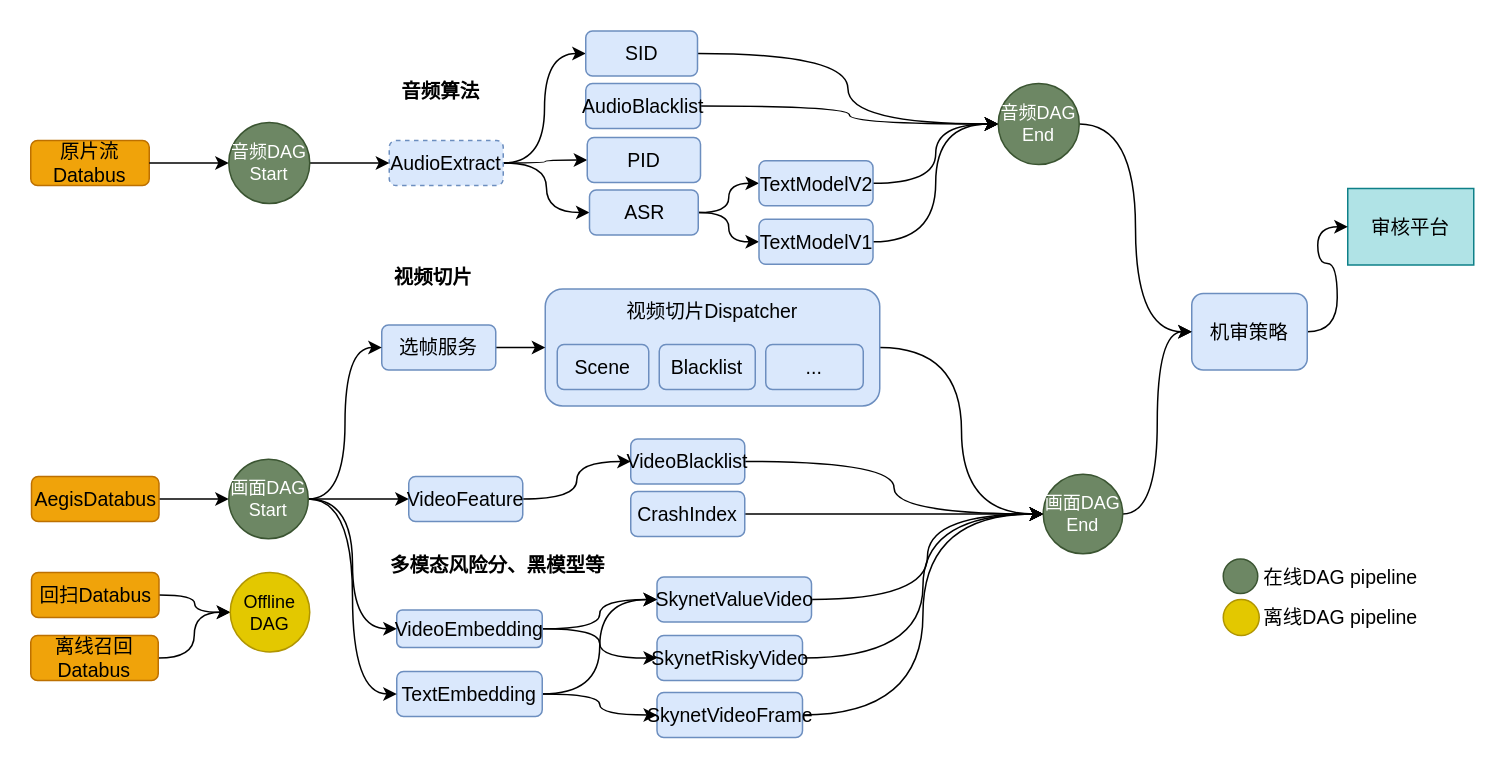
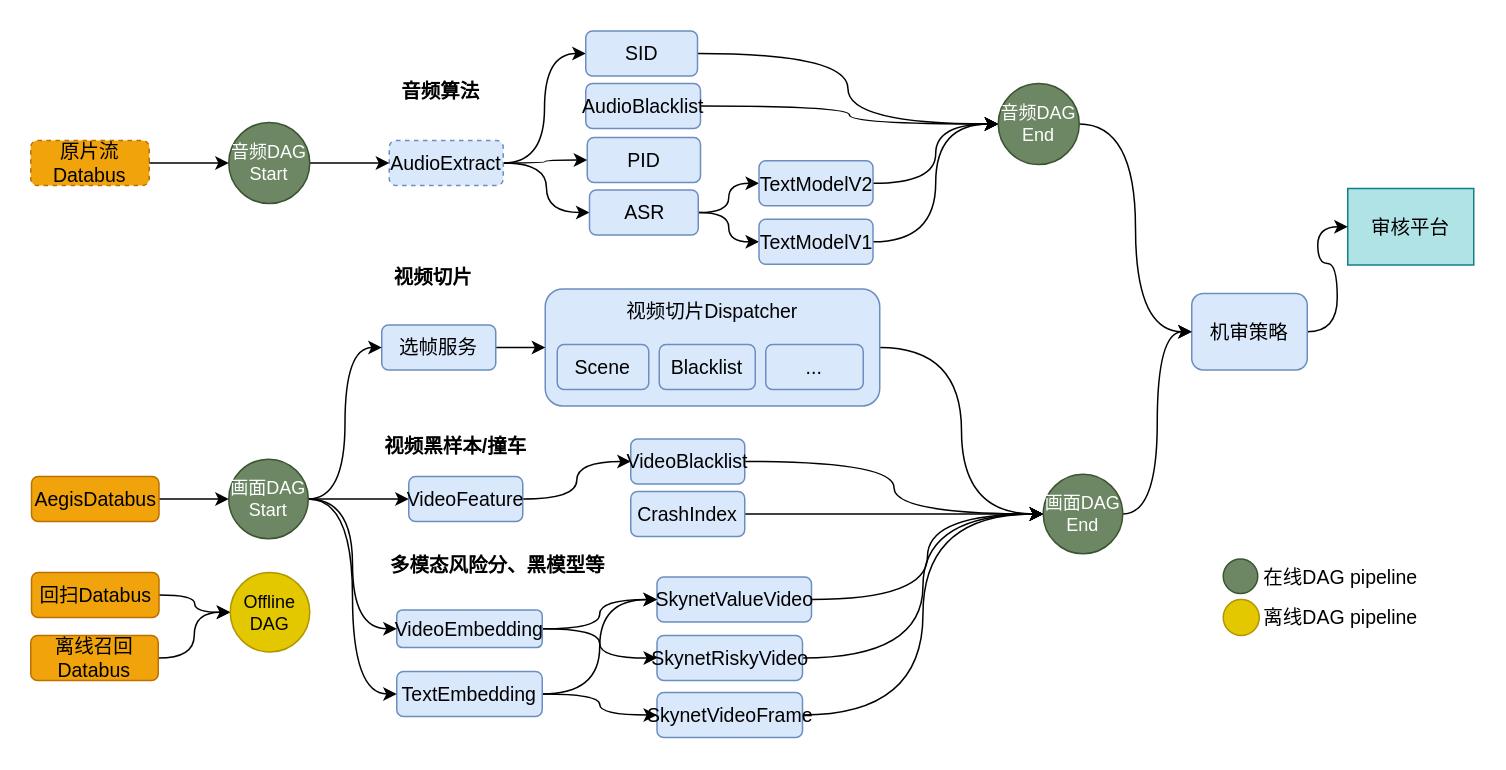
node "原片流Databus": style solid -> dashed
node "视频黑样本/撞车": added
